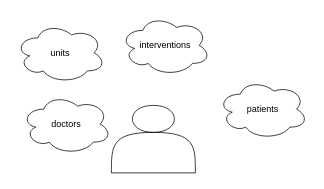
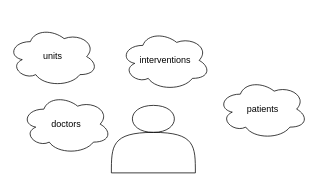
node "interventions": moved (165, 45) -> (165, 60)
node "units": moved (60, 53) -> (53, 57)
